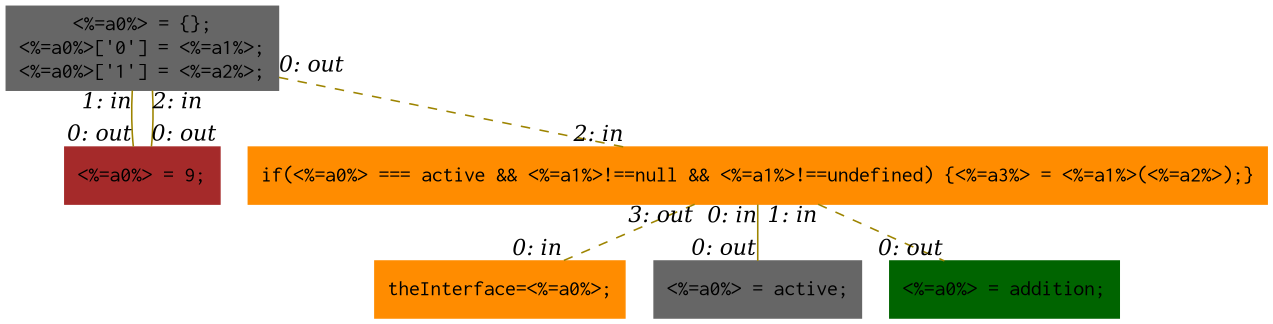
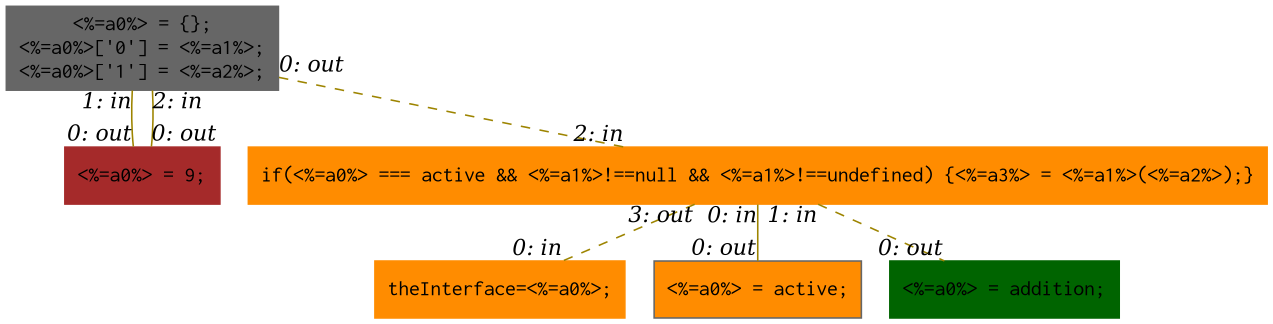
node "<%=a0%> = active;": fillcolor gray40 -> darkorange
